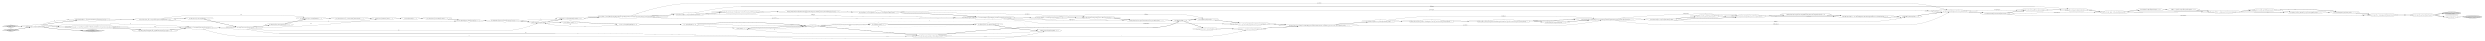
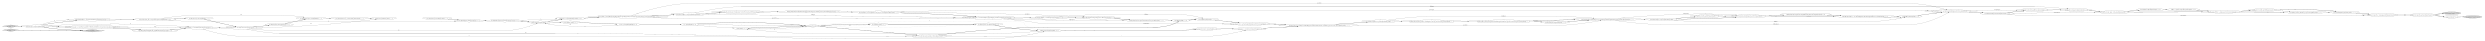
node "docs.clear()@@@12@@@['1', '1', '1']": removed
edge "w.close()@@@27@@@['1', '1', '1']" -> "assertTrue(r.leaves().size() > 1)@@@28@@@['0', '0', '1']": now "w.addDocuments(docs)@@@24@@@['0', '0', '1']" -> "assertTrue(r.leaves().size() > 1)@@@28@@@['0', '0', '1']"
edge "testSimple['0', '1', '0']" -> "final Directory dir = newDirectory()@@@3@@@['1', '1', '1']": now "testSimple['0', '1', '0']" -> "testEmptyChildFilter['0', '0', '1']"
